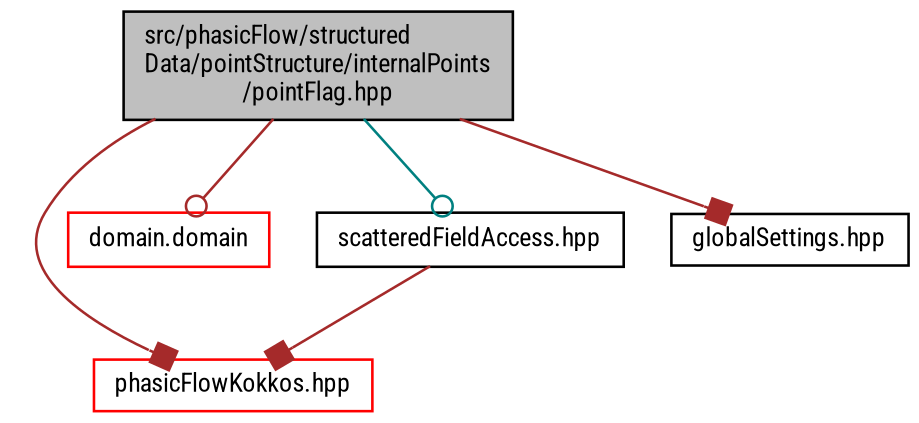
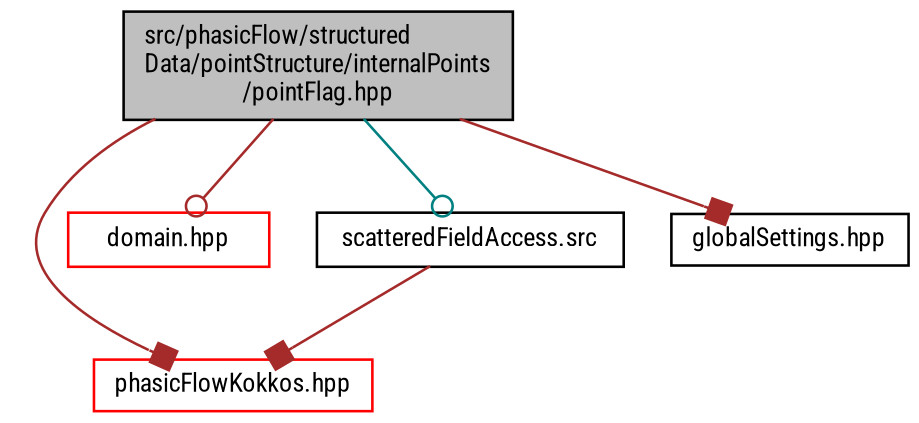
node "domain.domain": label "domain.domain" -> "domain.hpp"
node "scatteredFieldAccess.hpp": label "scatteredFieldAccess.hpp" -> "scatteredFieldAccess.src"
